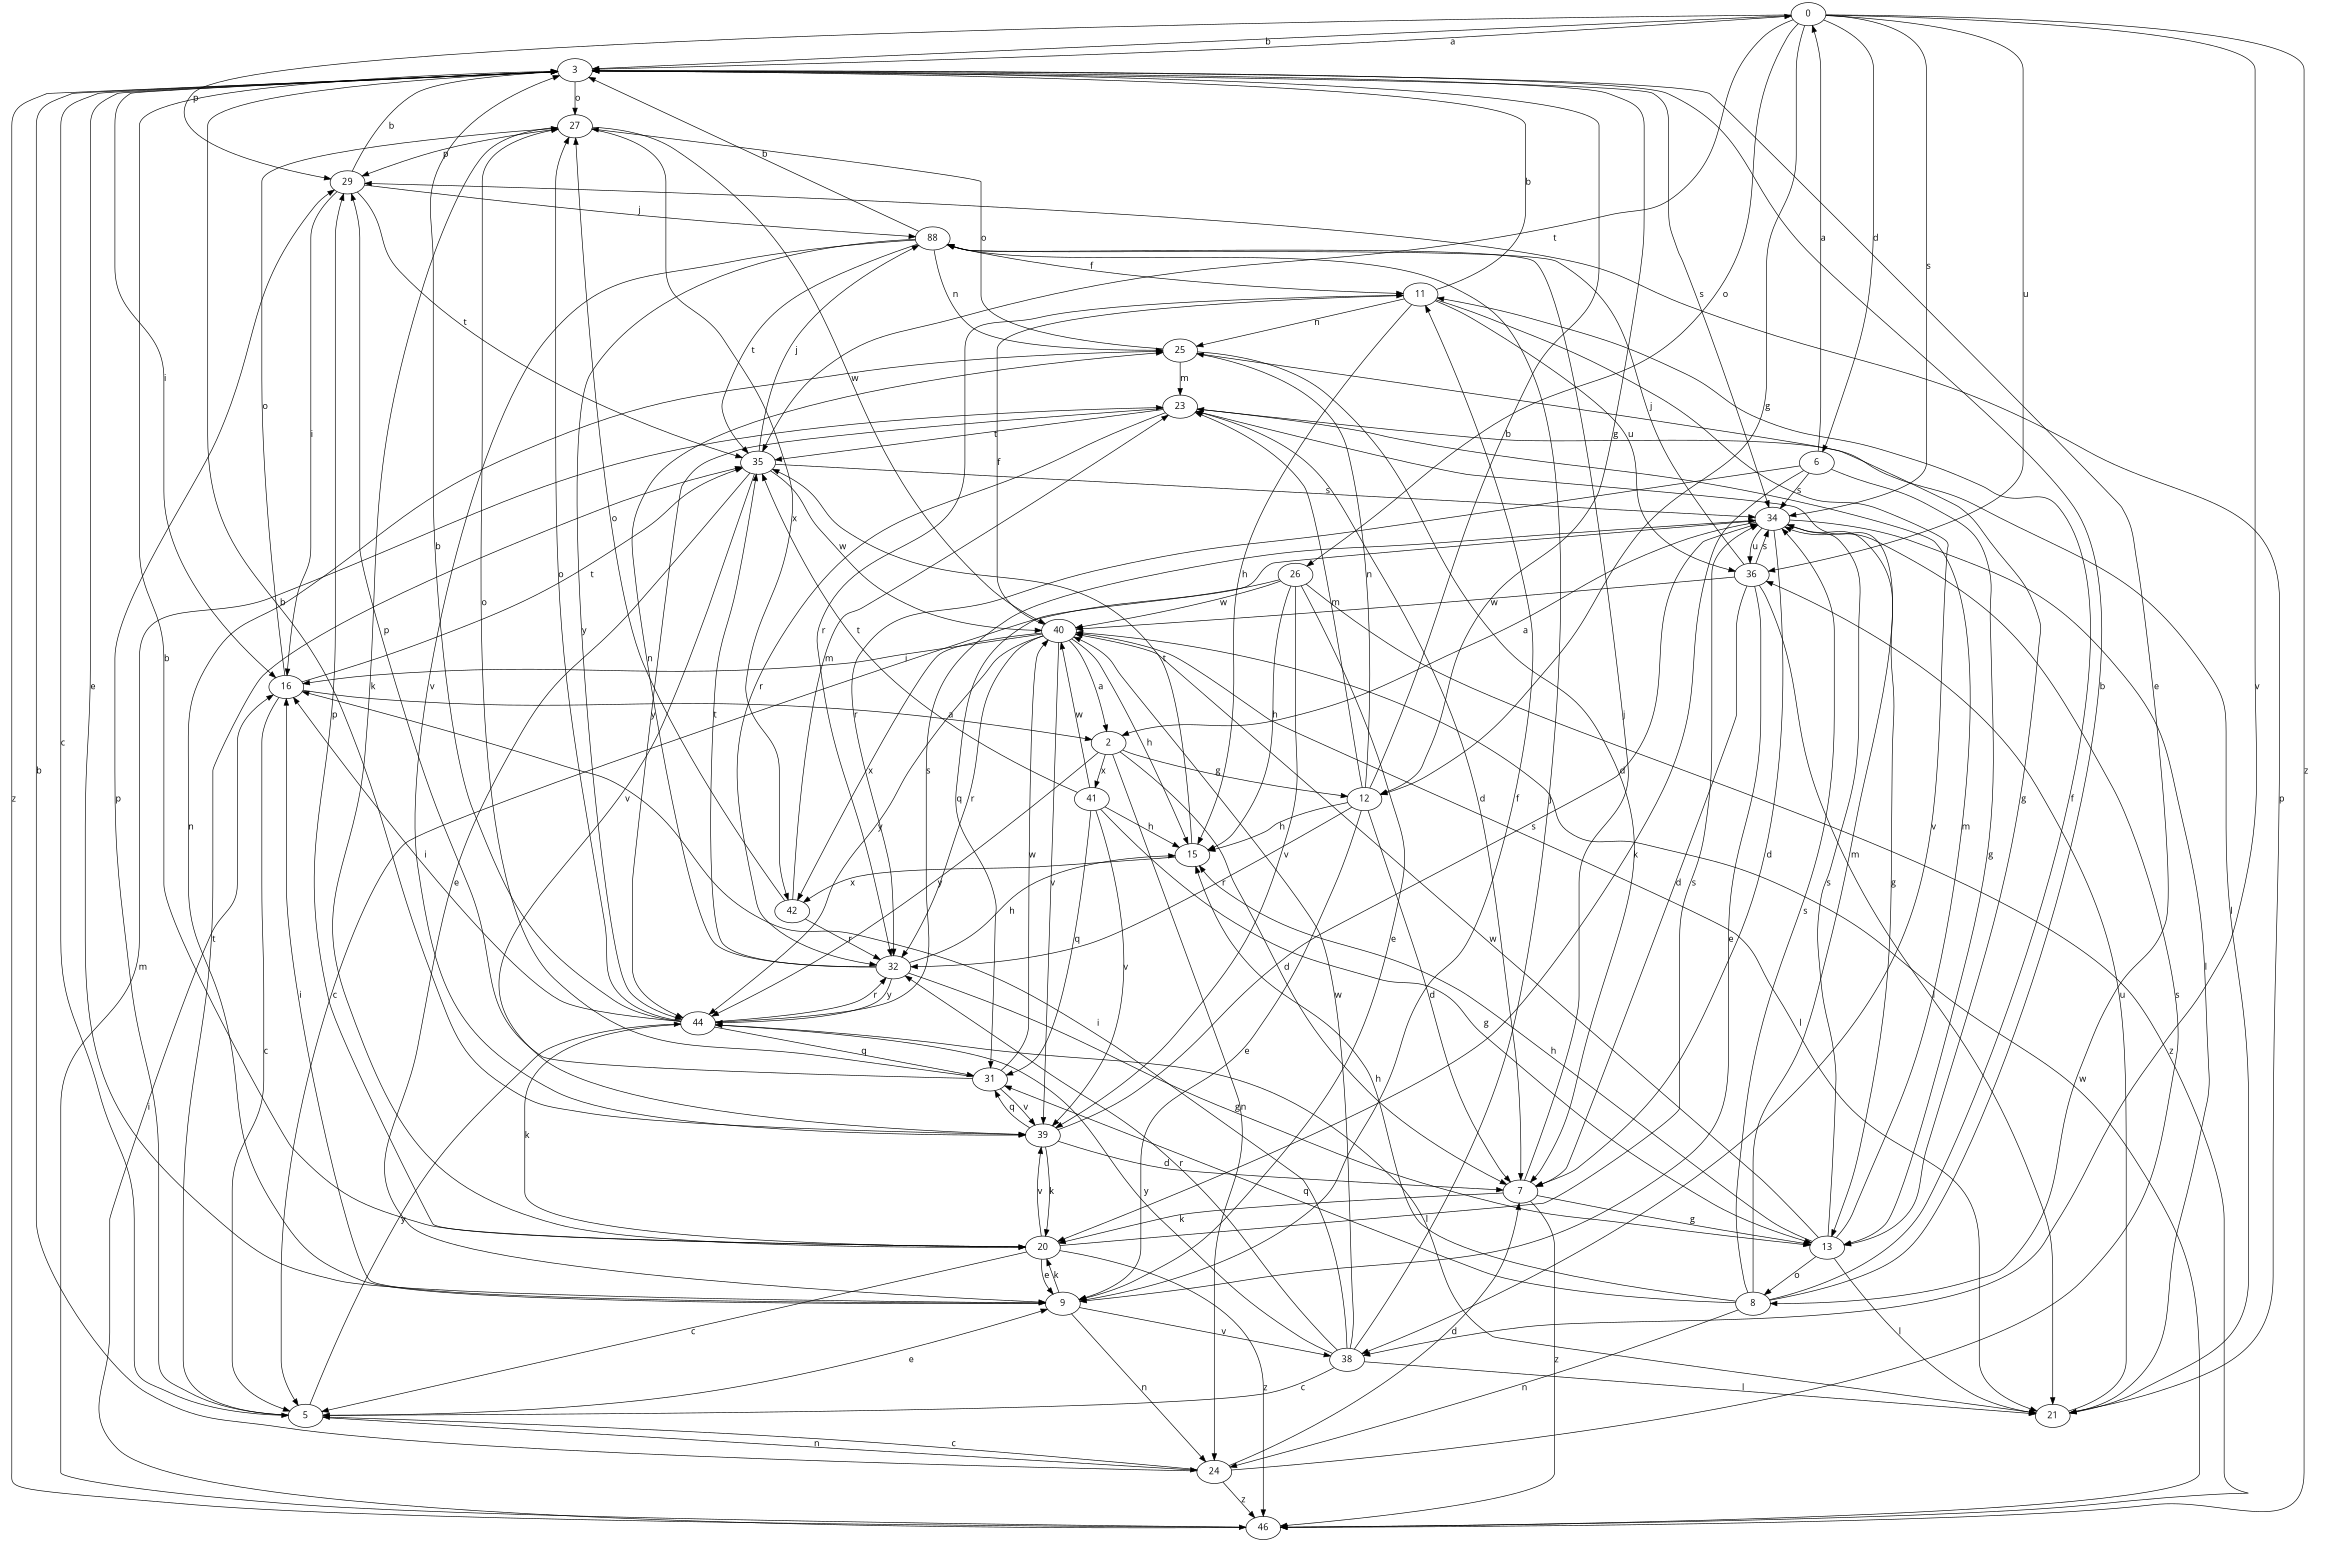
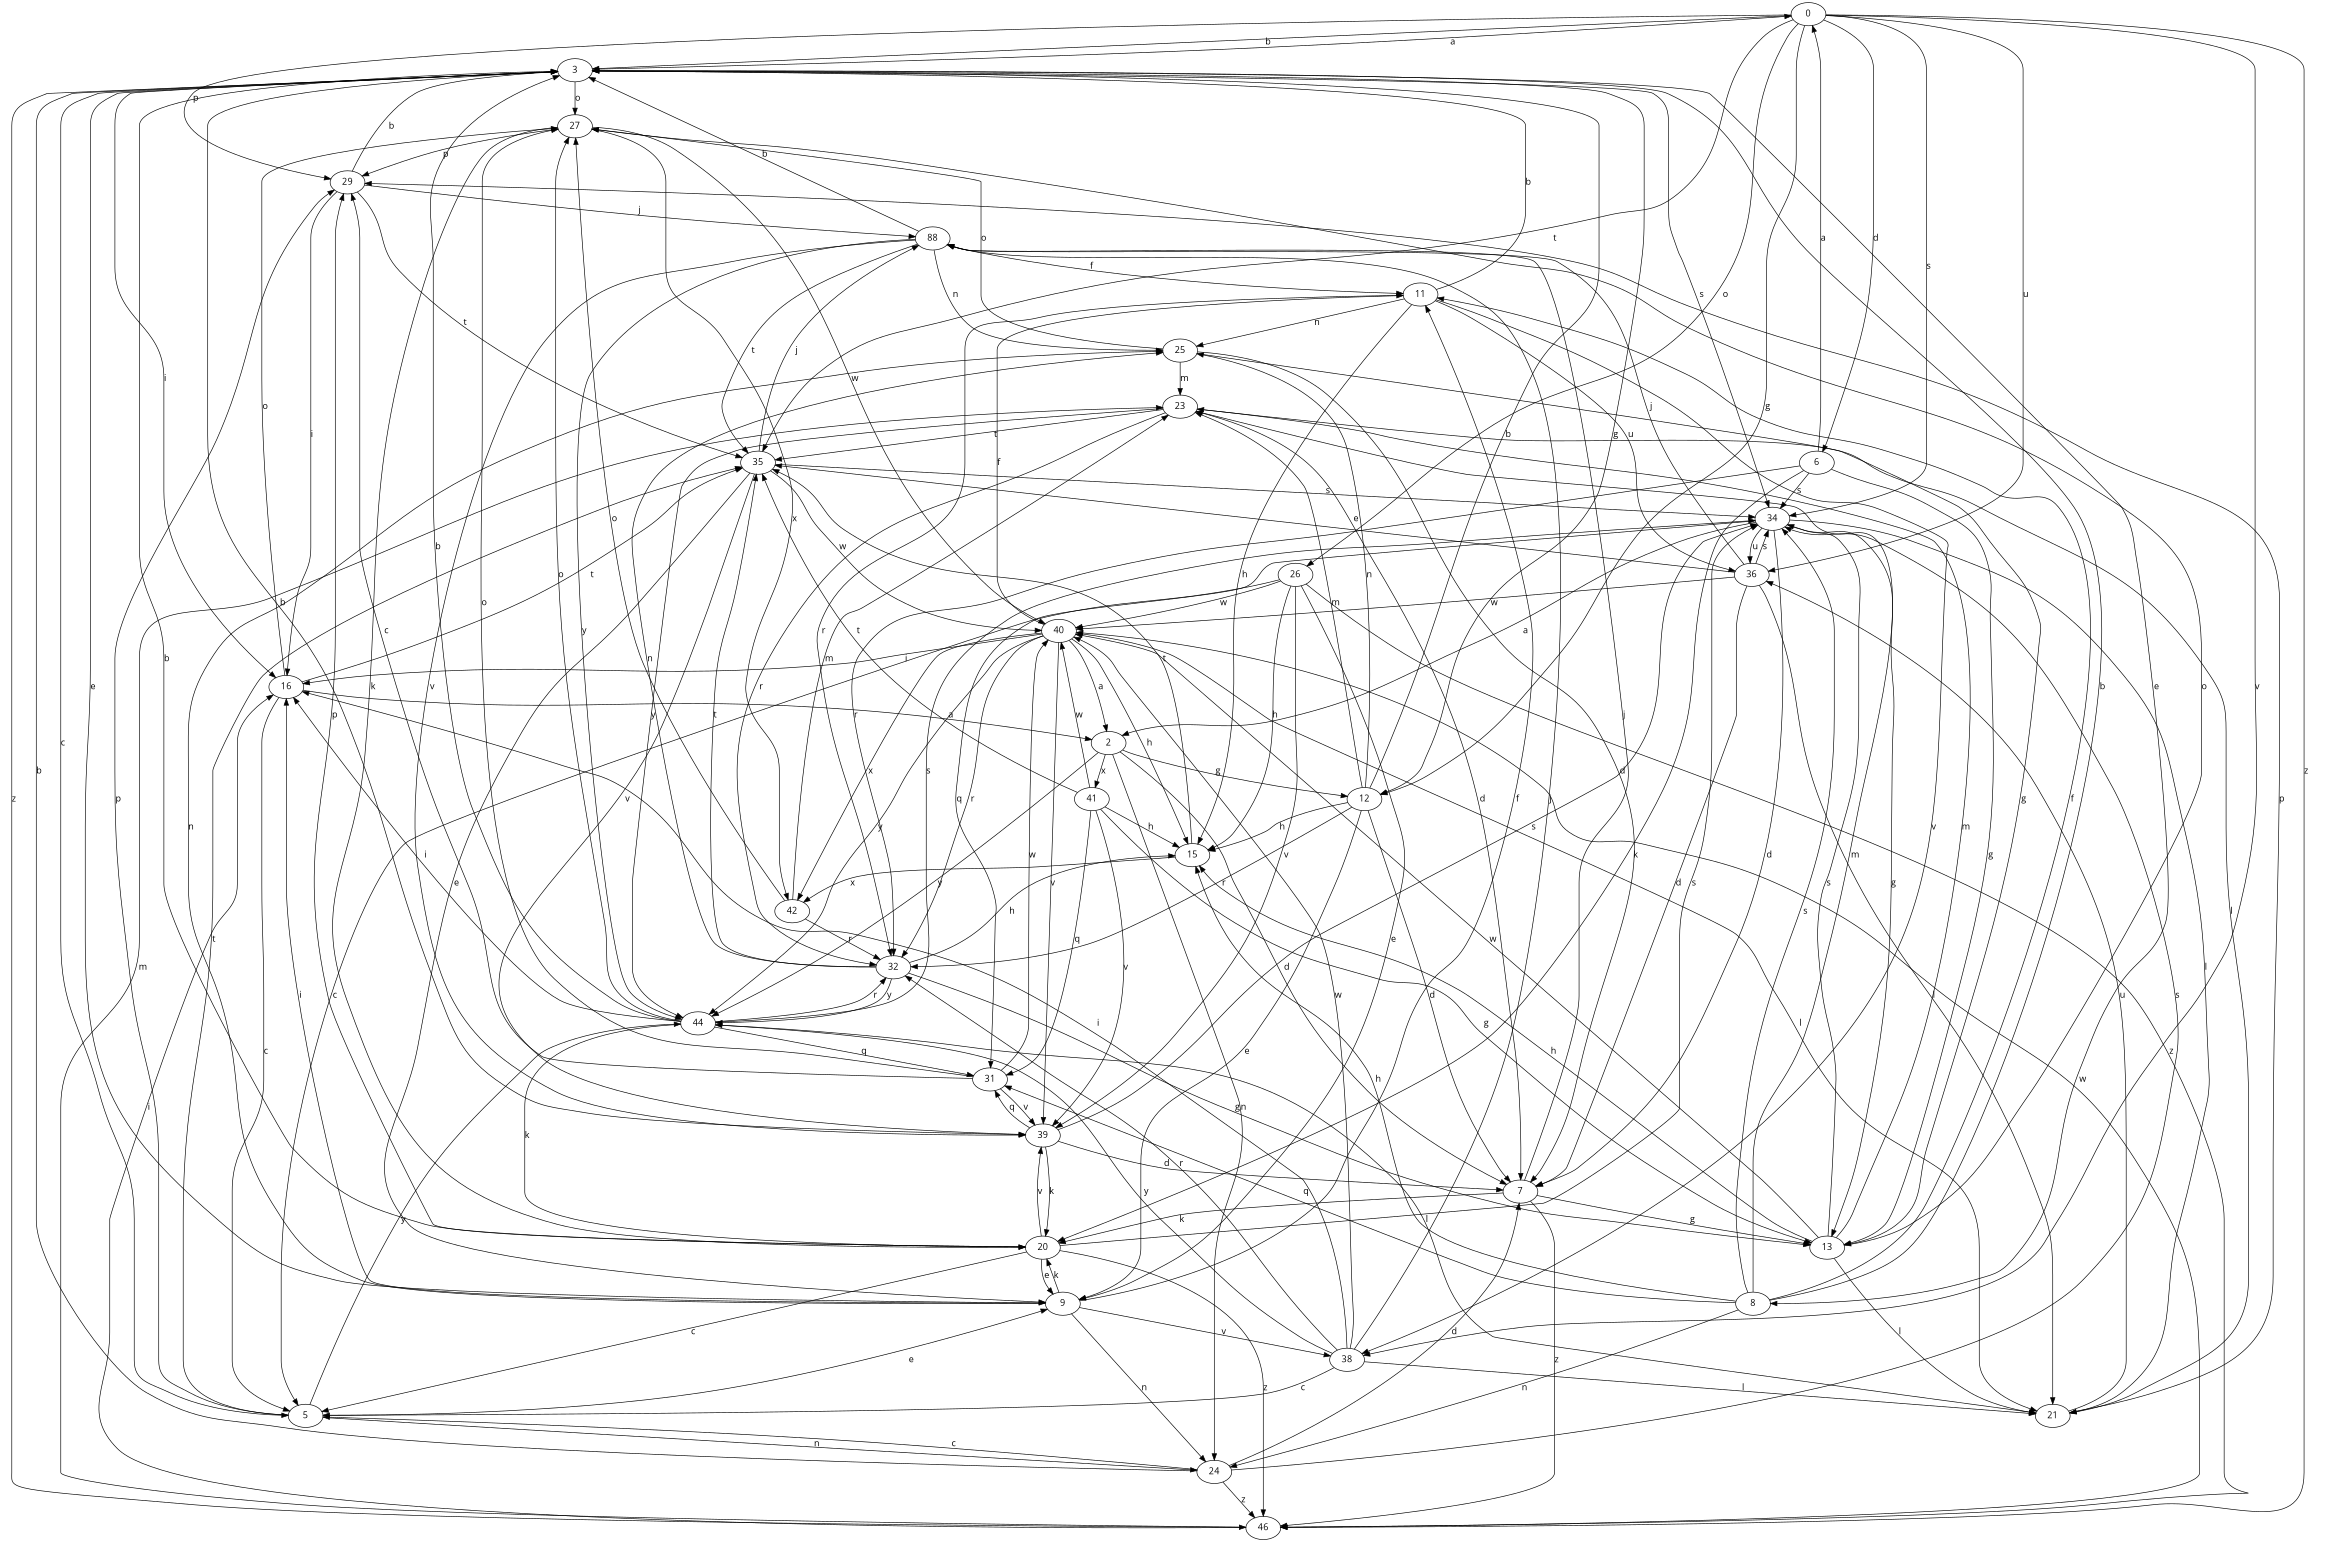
edge "31" -> "29": label "p" -> "c"
edge "36" -> "9": now "36" -> "35"
edge "13" -> "8": now "13" -> "27"
